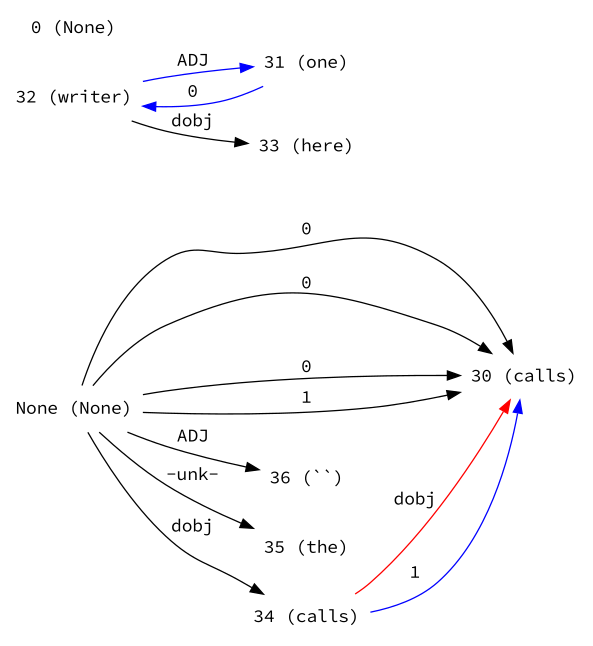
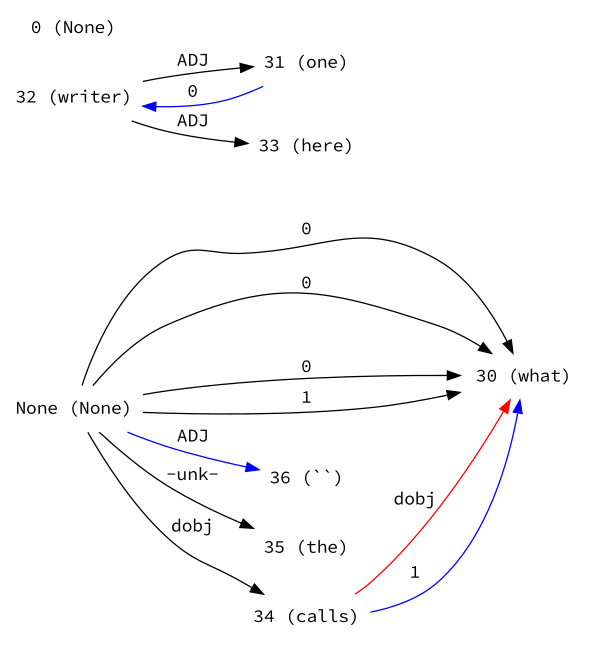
edge "32 (writer)" -> "31 (one)": color blue -> black
edge "32 (writer)" -> "33 (here)": label "dobj" -> "ADJ"
node "30 (calls)": label "30 (calls)" -> "30 (what)"
edge "None (None)" -> "36 (``)": color black -> blue
